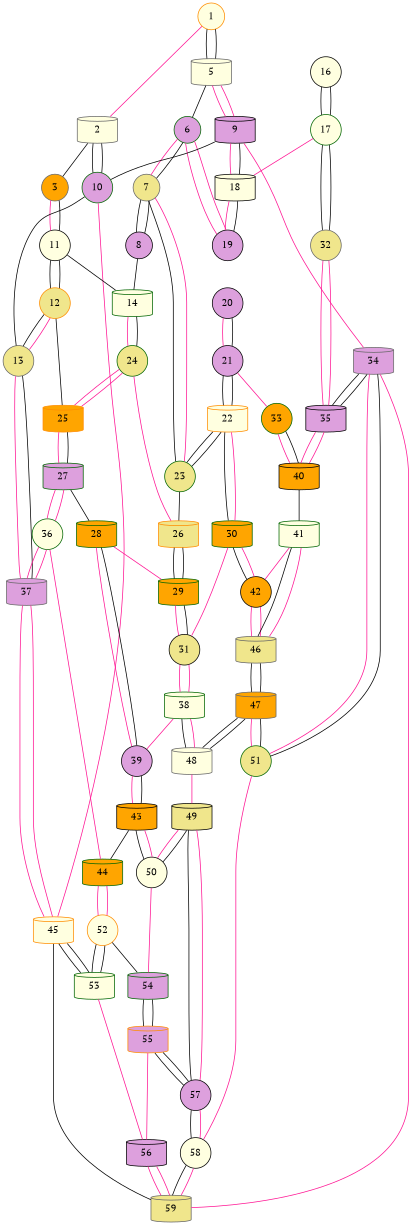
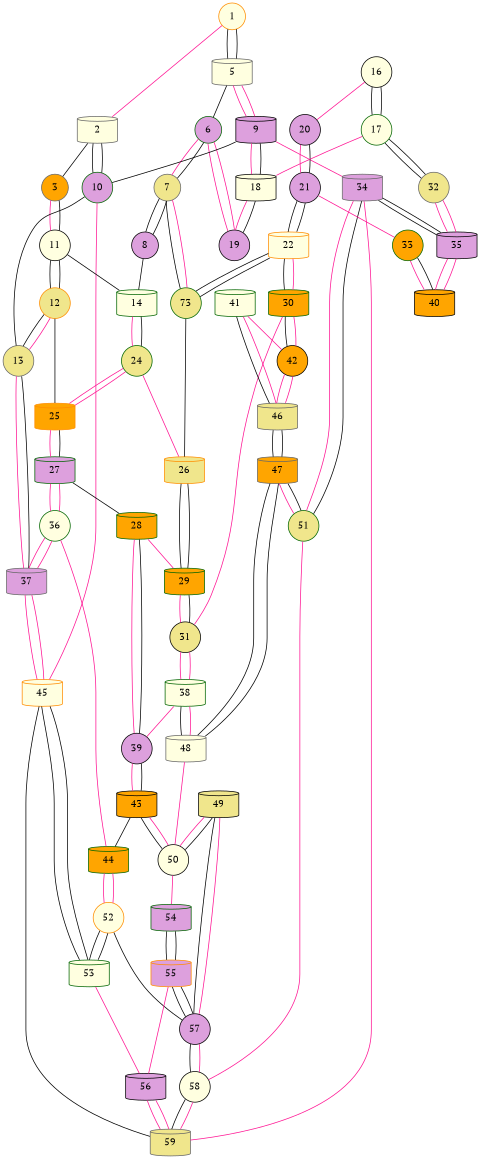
edge "16" -- "20": added
node "23": label "23" -> "73"
edge "40" -- "41": removed
edge "48" -- "49": now "48" -- "50"
edge "52" -- "54": now "52" -- "57"
